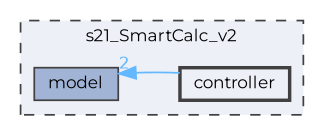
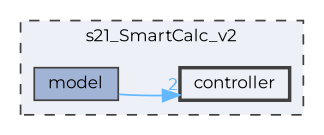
edge "controller" -> "model": reversed
